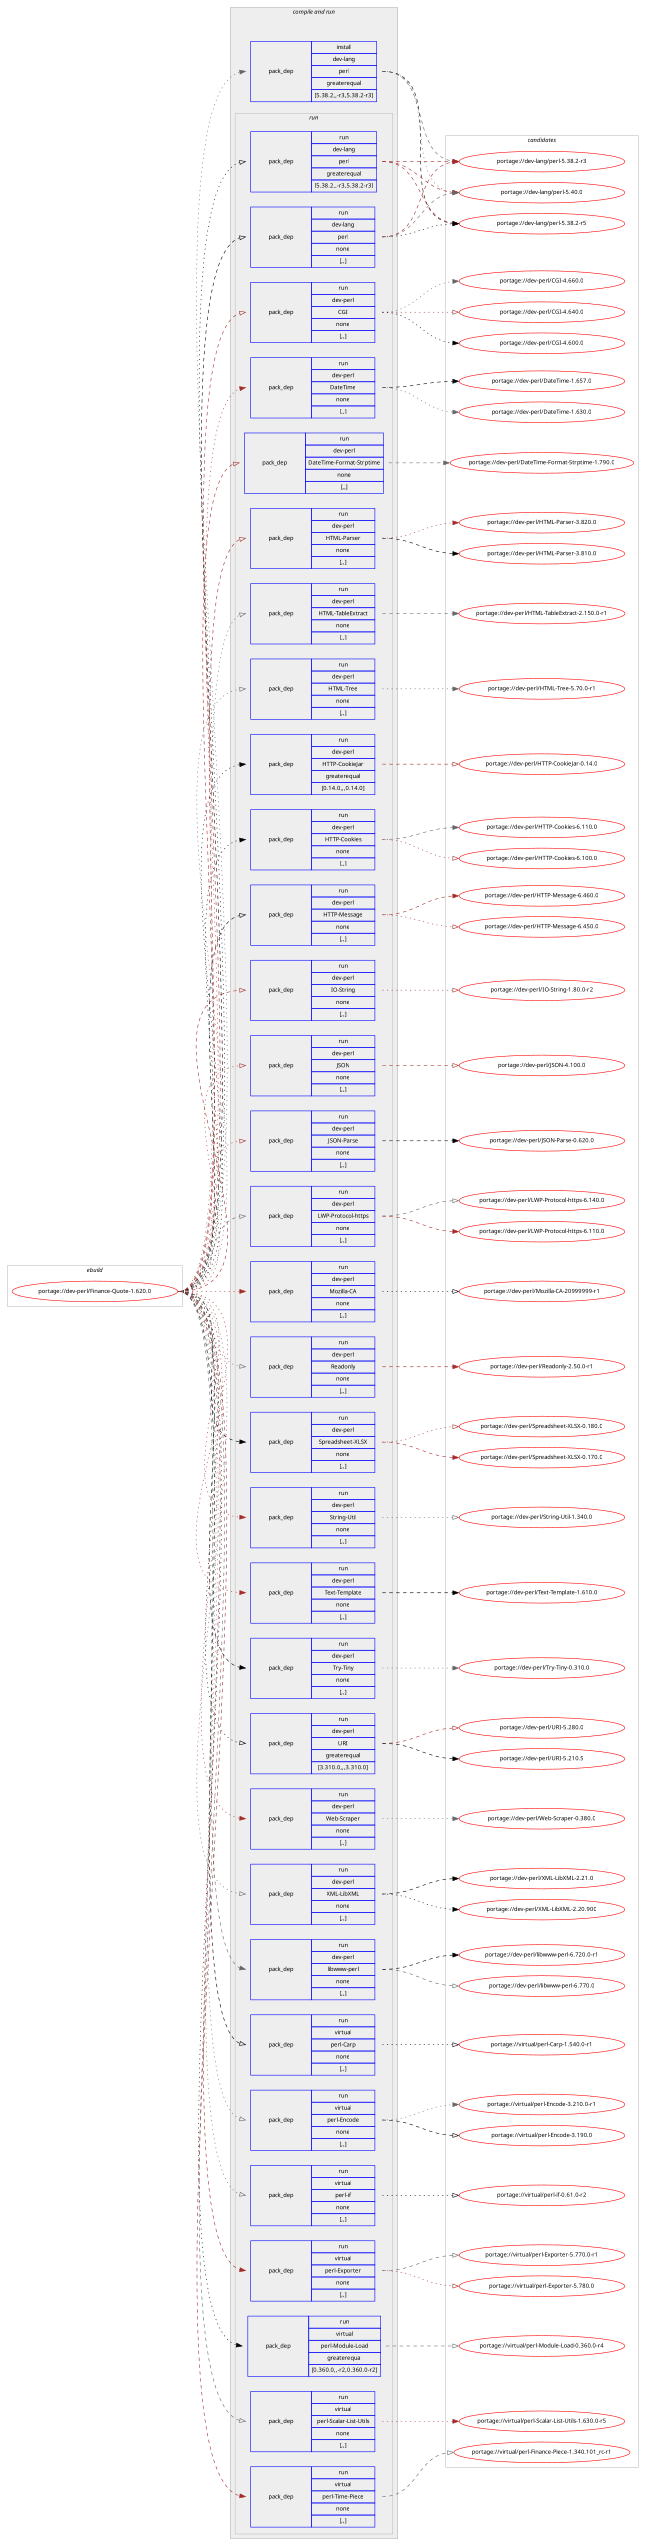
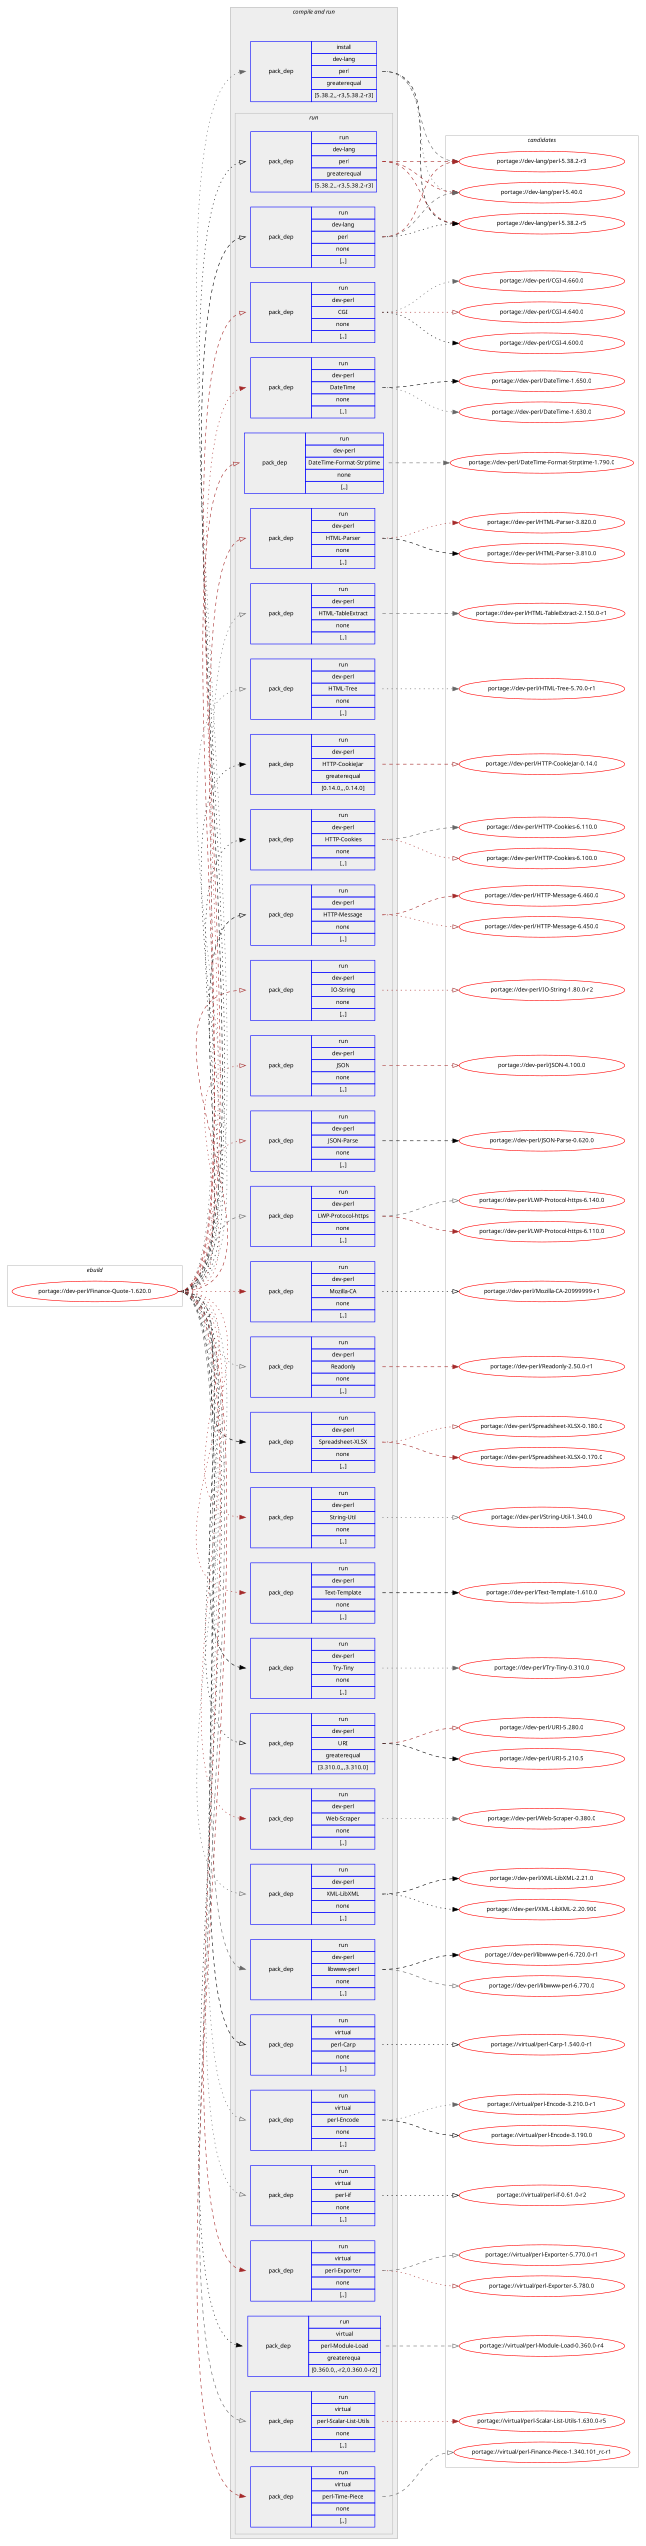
node "portage://dev-perl/DateTime-1.657.0": label "portage://dev-perl/DateTime-1.657.0" -> "portage://dev-perl/DateTime-1.650.0"
